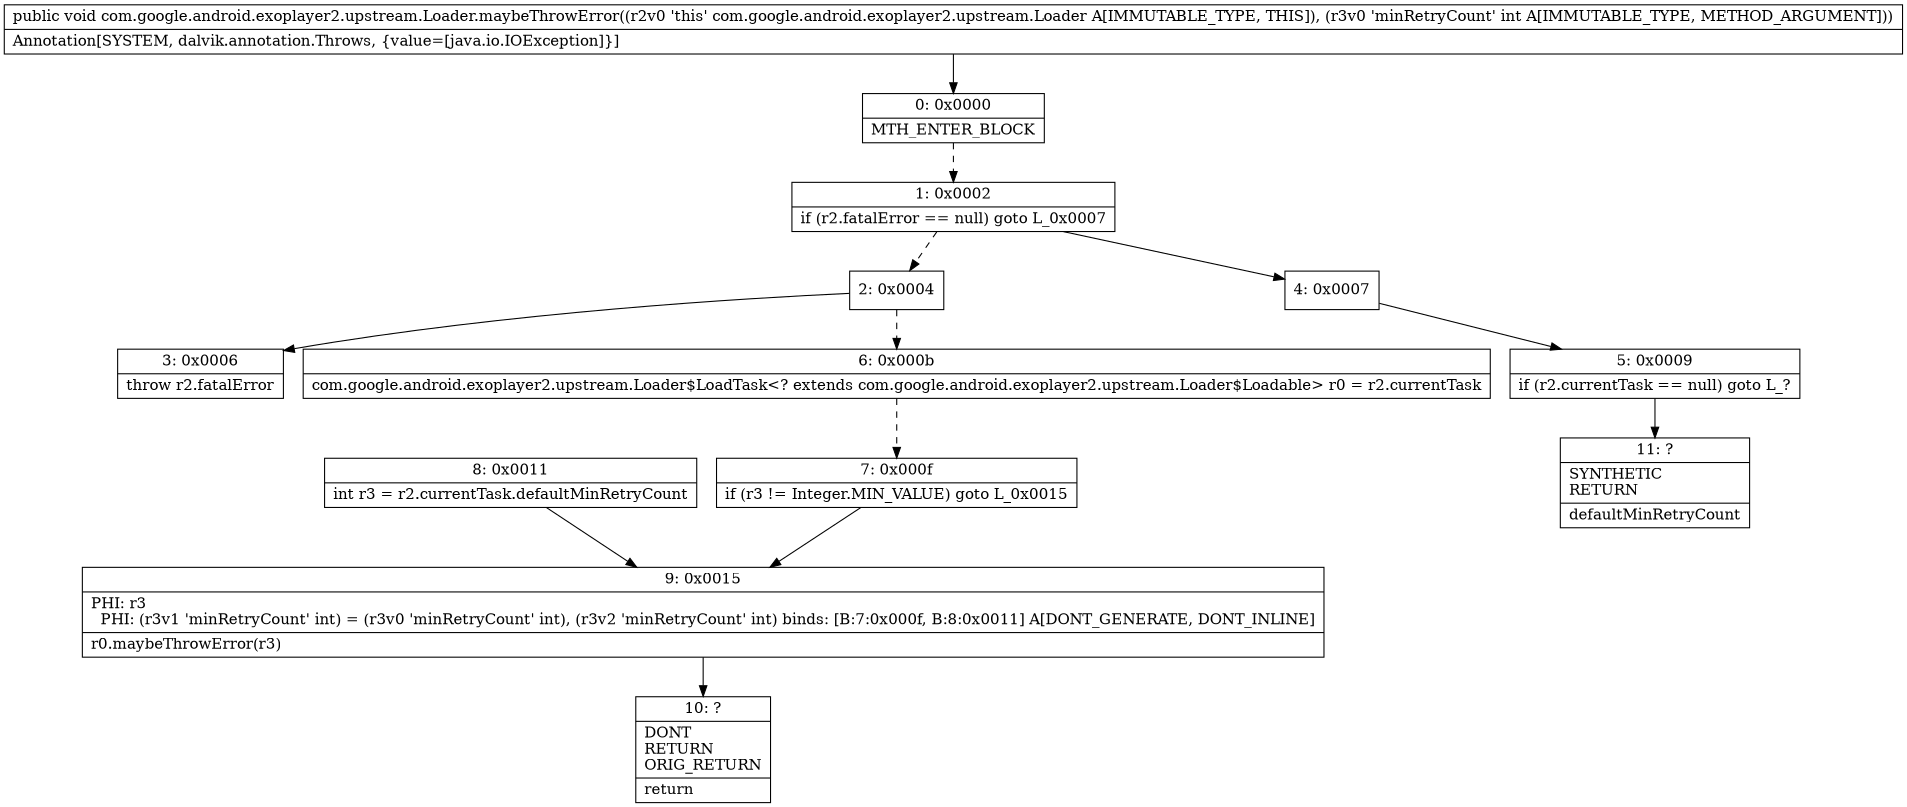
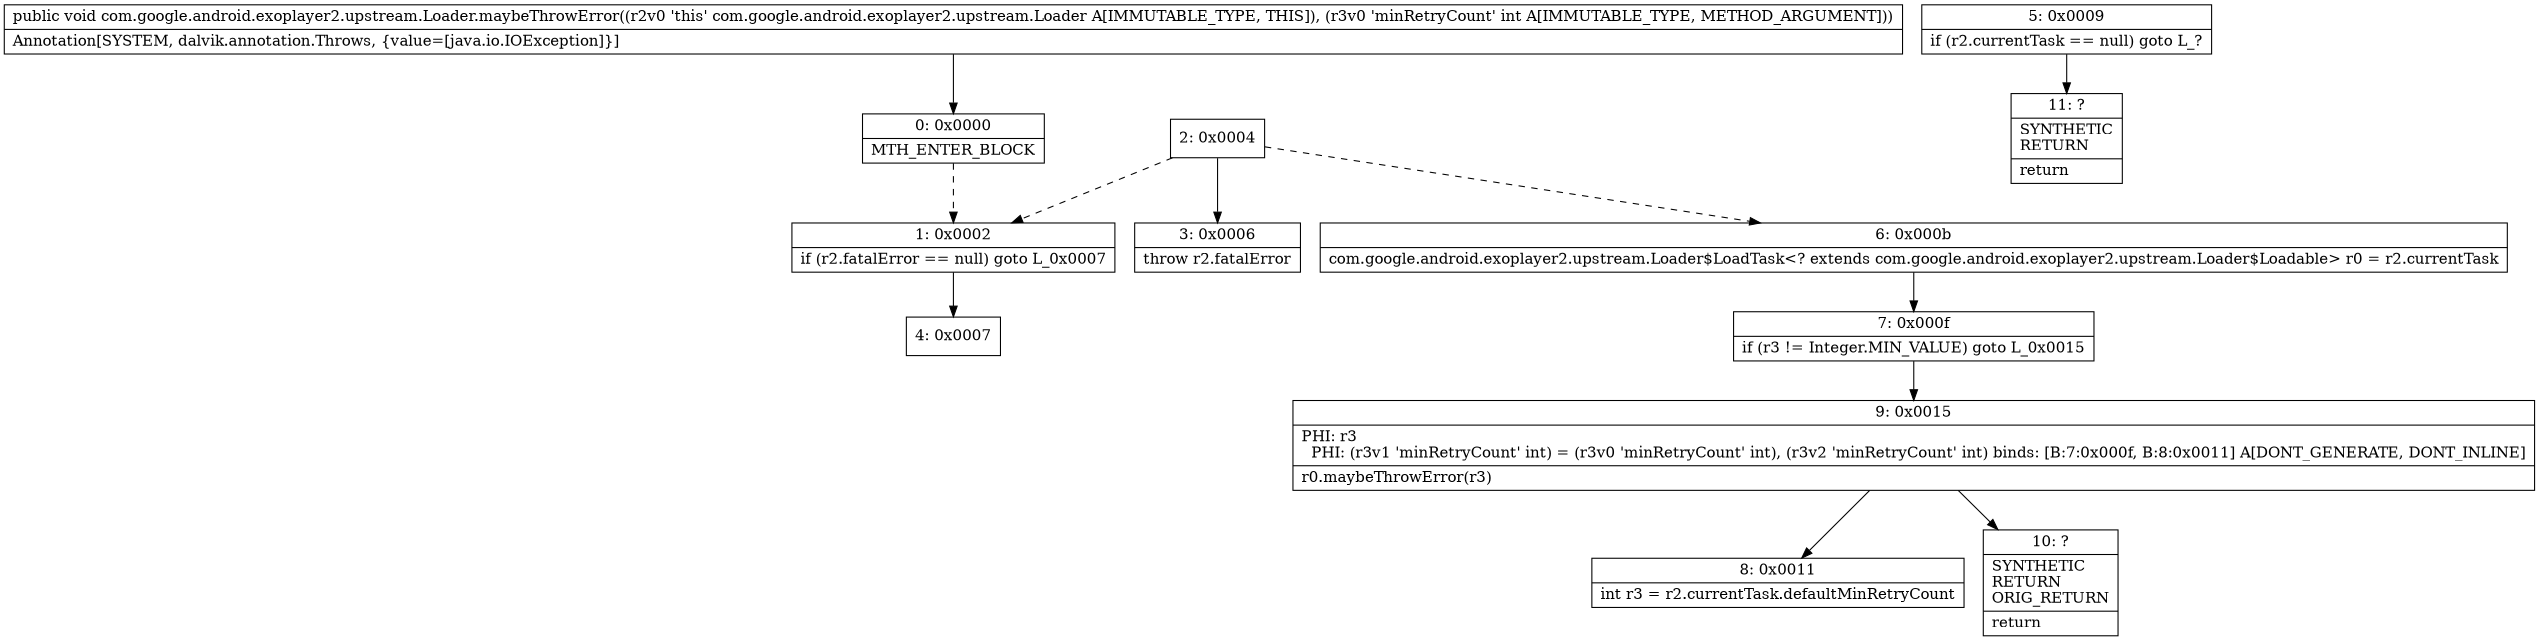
edge "1: 0x0002" -> "2: 0x0004": reversed
edge "4: 0x0007" -> "5: 0x0009": removed
edge "6: 0x000b" -> "7: 0x000f": style dashed -> solid
node "11: ?": text "defaultMinRetryCount" -> "return"
edge "8: 0x0011" -> "9: 0x0015": reversed
node "10: ?": text "DONT" -> "SYNTHETIC"
